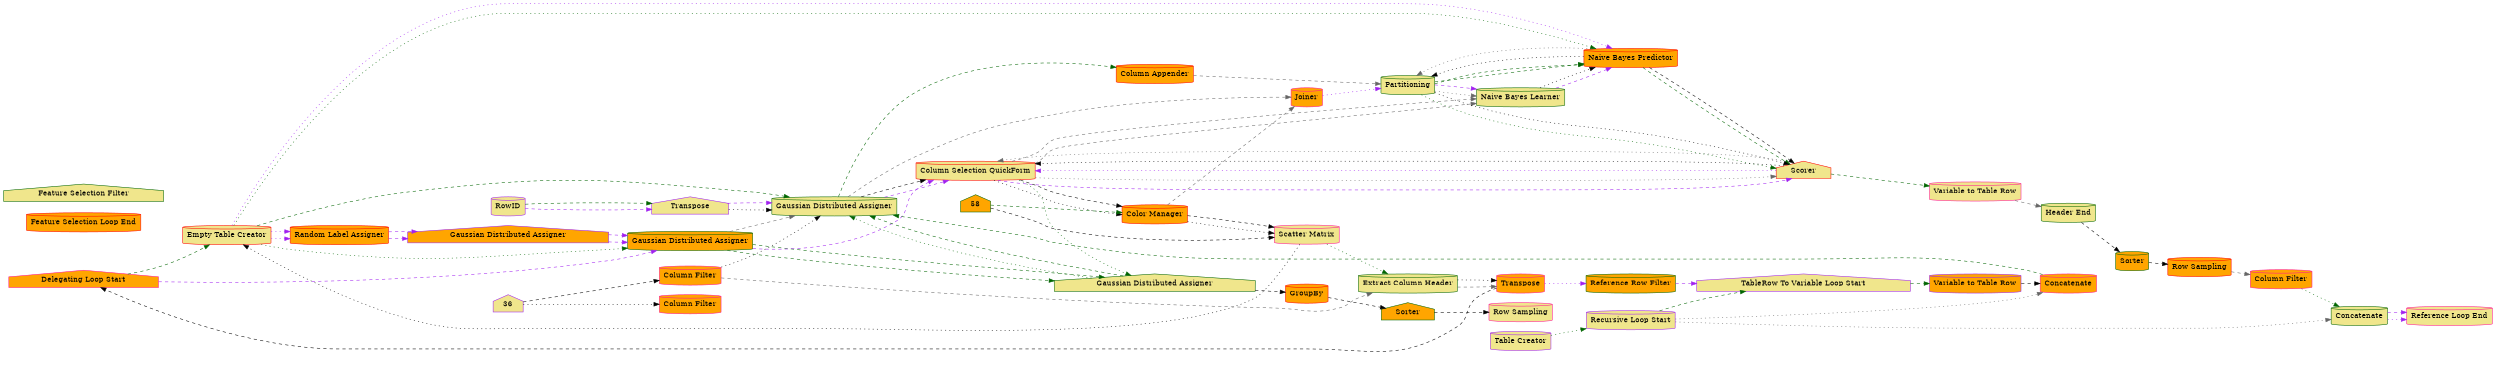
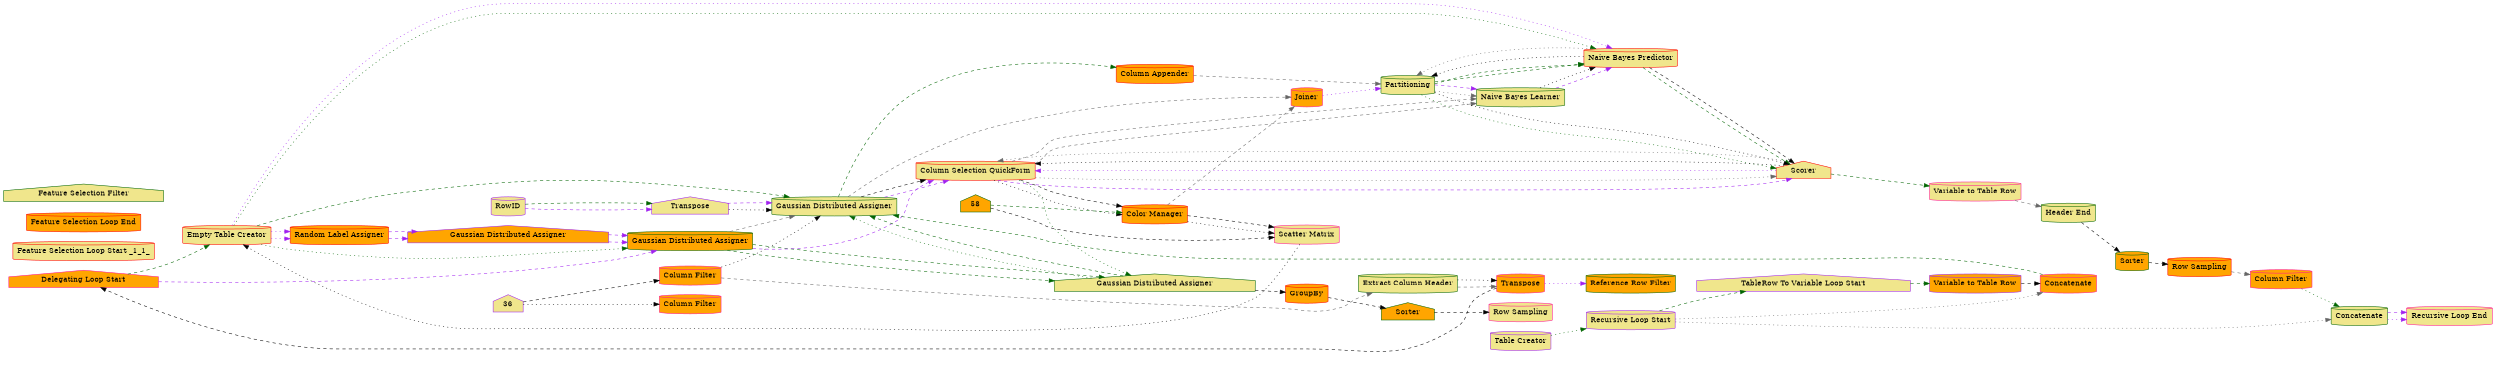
node "Naive Bayes Predictor": fillcolor orange -> khaki
node "Feature Selection Loop Start _1_1_": added
edge "Scatter Matrix" -> "Extract Column Header": removed
edge "Reference Row Filter" -> "TableRow To Variable Loop Start": removed
node "Reference Loop End": label "Reference Loop End" -> "Recursive Loop End"
